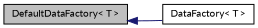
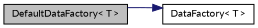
edge "DataFactory< T >" -> "DefaultDataFactory< T >": reversed
